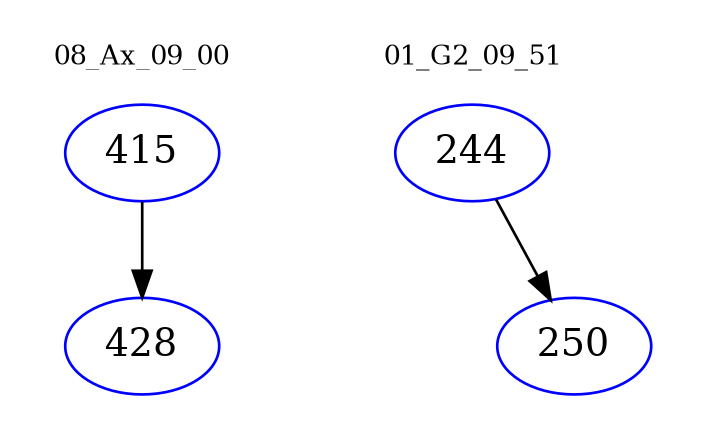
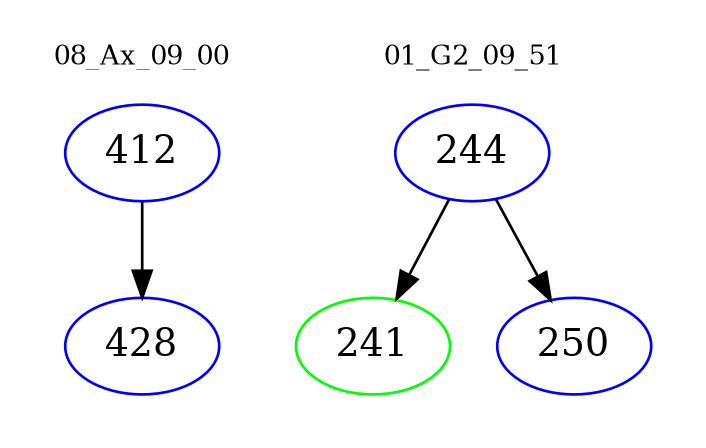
node "415": label "415" -> "412"
node "241": added
